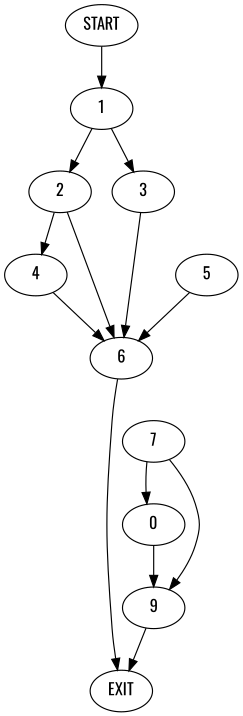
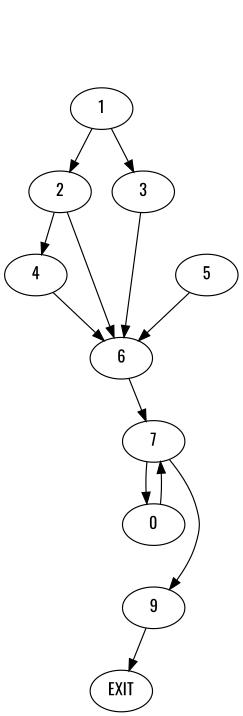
node "START": removed
edge "6" -> "EXIT": now "6" -> "7"
edge "0" -> "9": now "0" -> "7"
